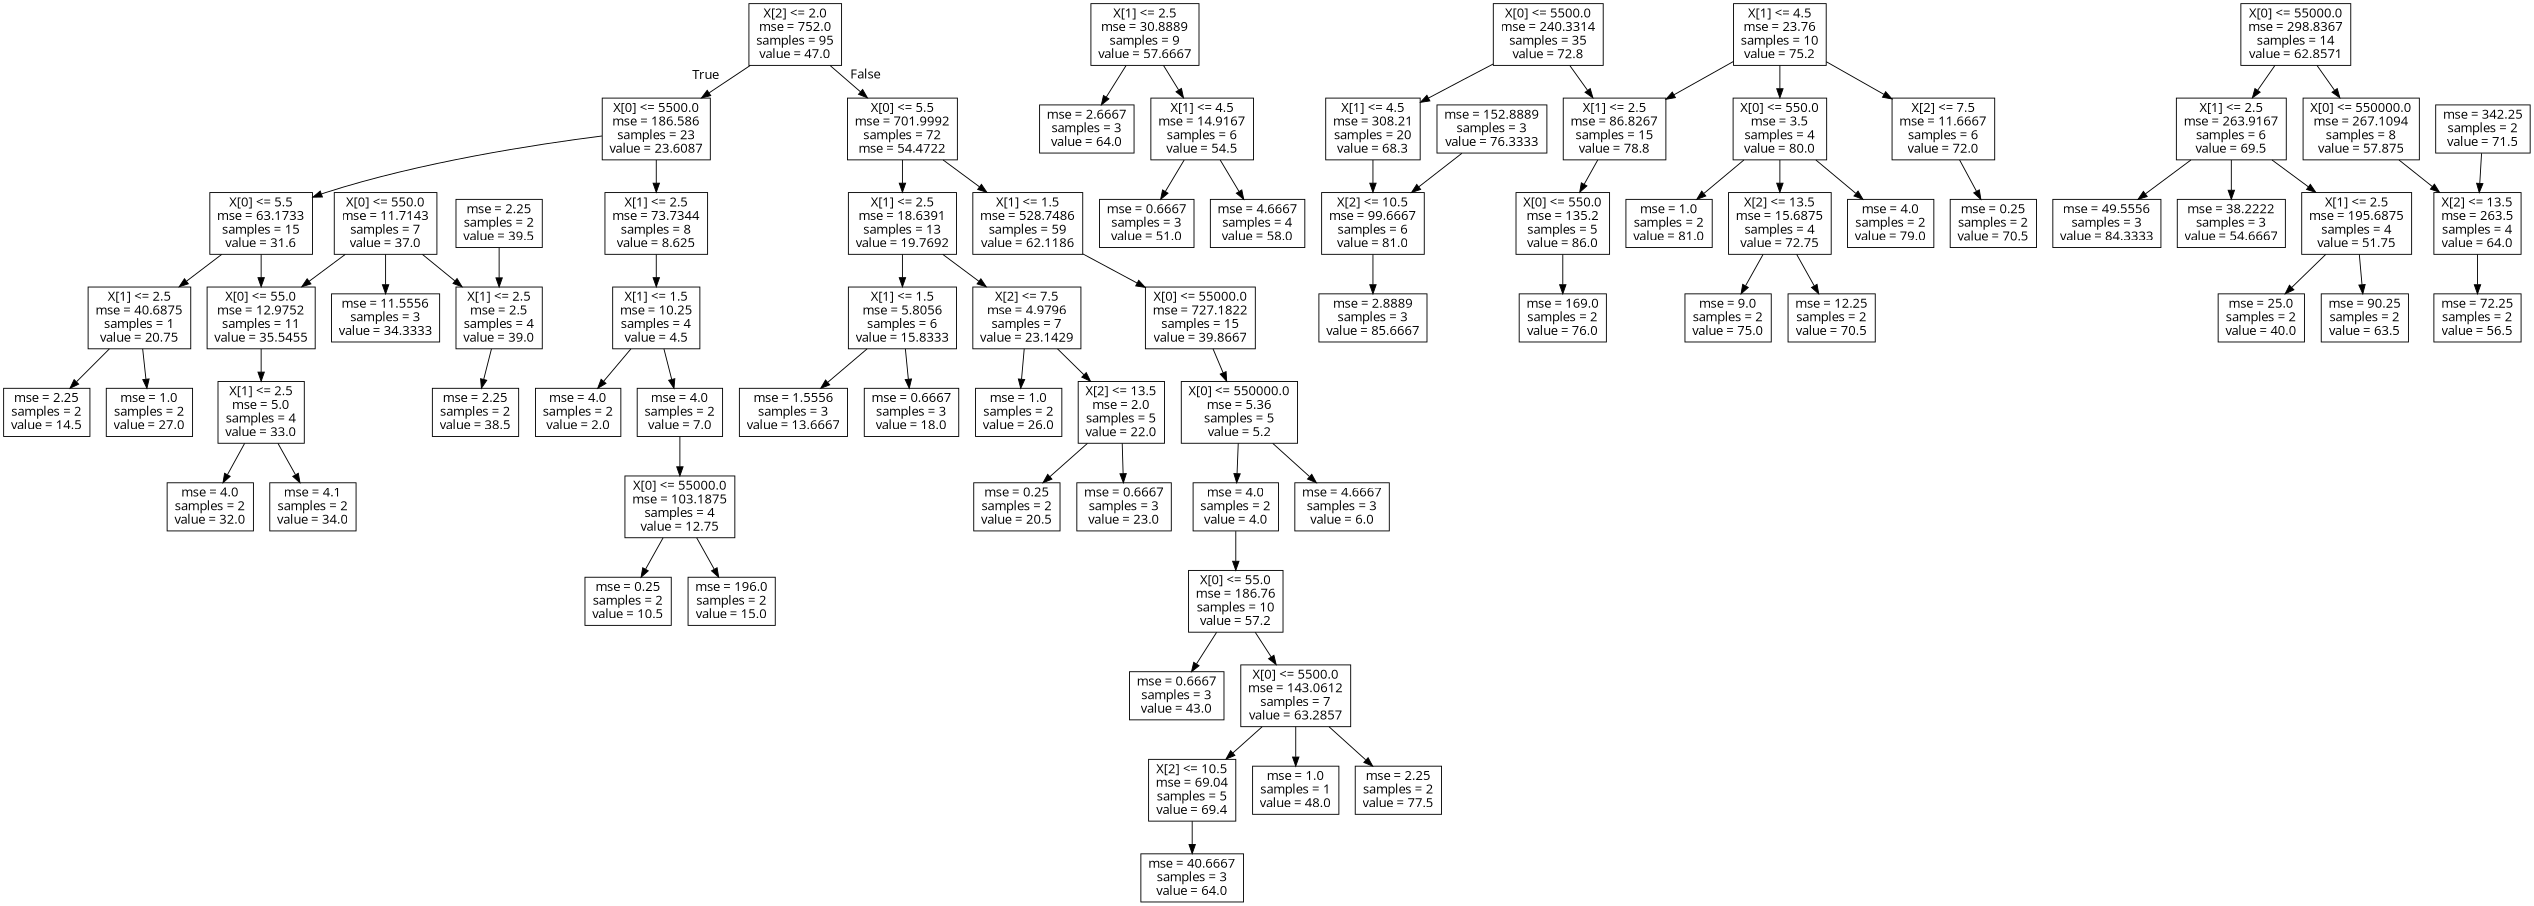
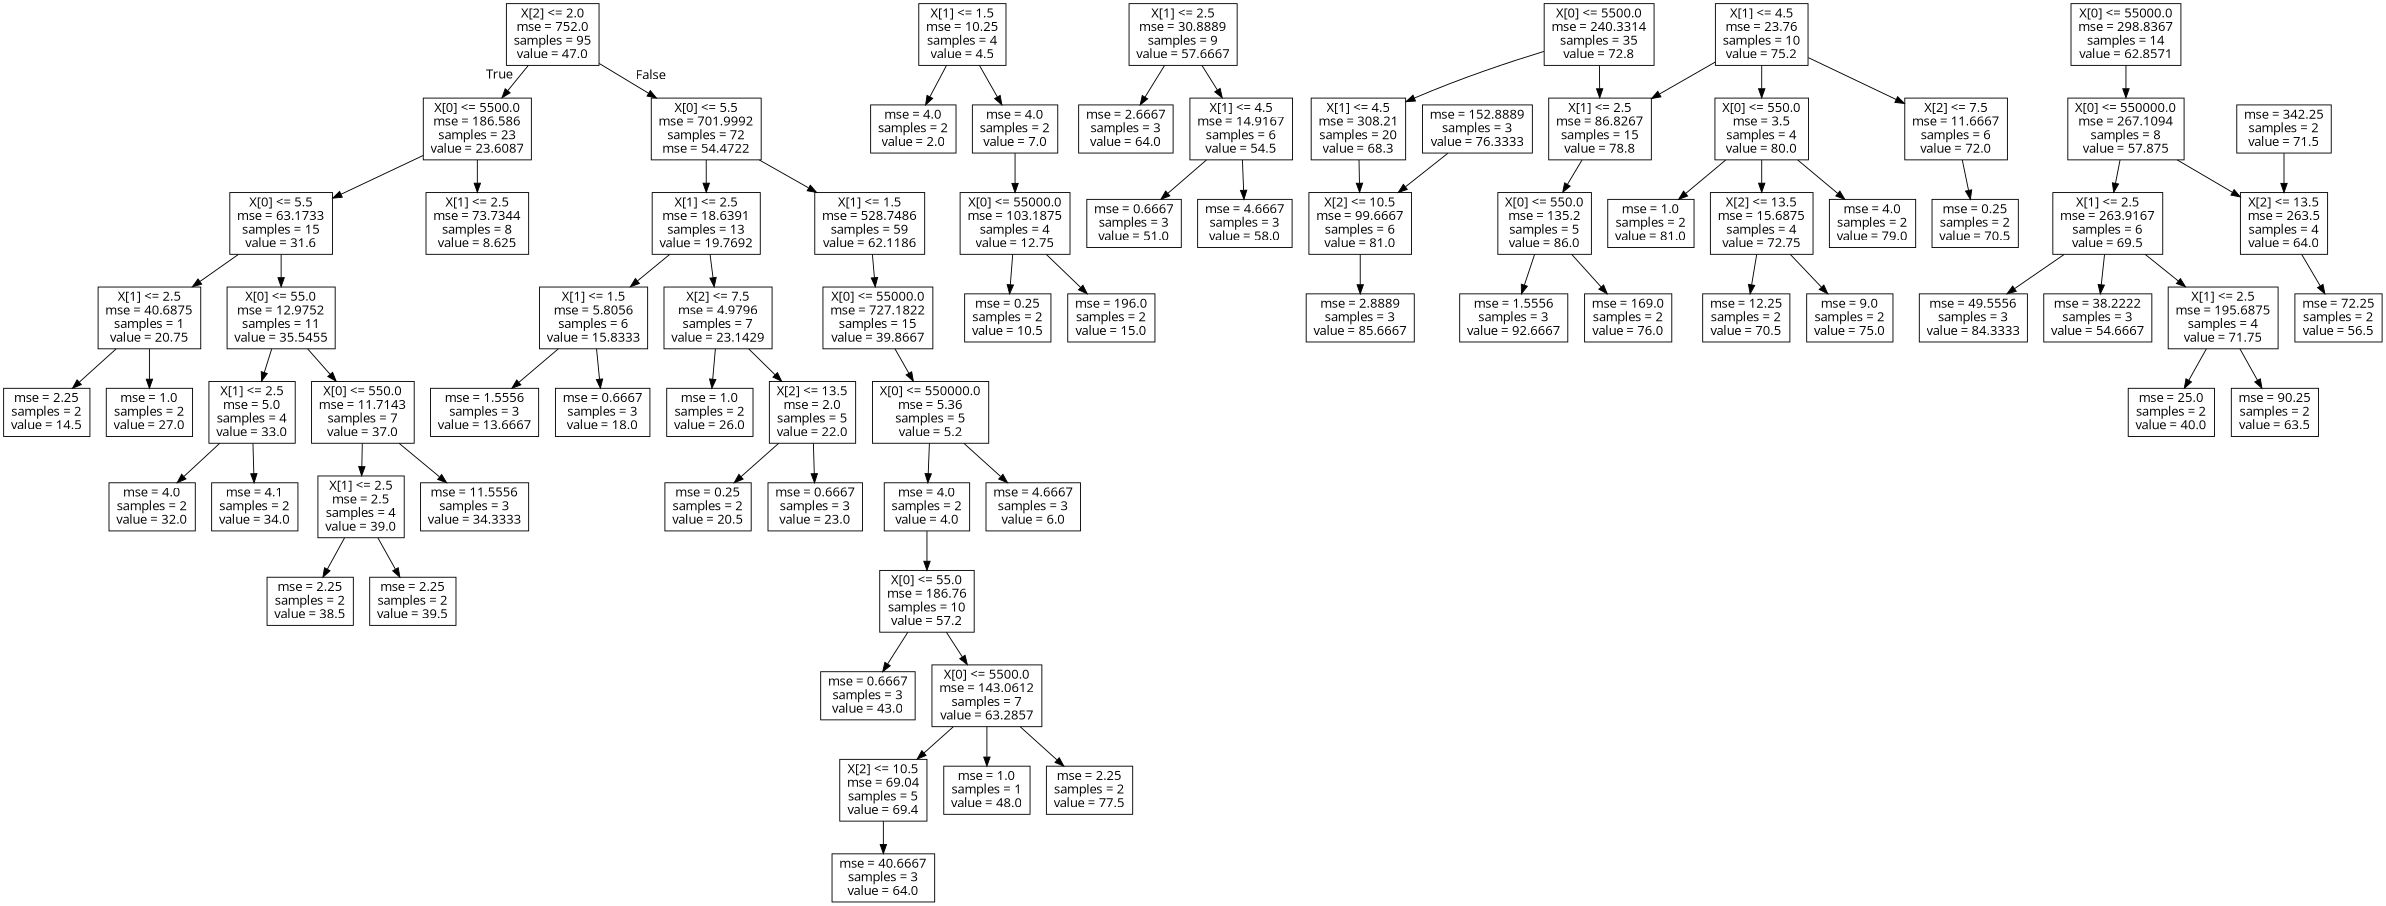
edge "X[0] <= 55000.0 mse = 298.8367 samples = 14 value = 62.8571" -> "X[1] <= 2.5 mse = 263.9167 samples = 6 value = 69.5": now "X[0] <= 550000.0 mse = 267.1094 samples = 8 value = 57.875" -> "X[1] <= 2.5 mse = 263.9167 samples = 6 value = 69.5"
node "mse = 4.6667 samples = 4 value = 58.0": label "mse = 4.6667 samples = 4 value = 58.0" -> "mse = 4.6667 samples = 3 value = 58.0"
node "X[1] <= 2.5 mse = 195.6875 samples = 4 value = 51.75": label "X[1] <= 2.5 mse = 195.6875 samples = 4 value = 51.75" -> "X[1] <= 2.5 mse = 195.6875 samples = 4 value = 71.75"
edge "mse = 2.25 samples = 2 value = 39.5" -> "X[1] <= 2.5 mse = 2.5 samples = 4 value = 39.0": reversed
edge "X[1] <= 2.5 mse = 73.7344 samples = 8 value = 8.625" -> "X[1] <= 1.5 mse = 10.25 samples = 4 value = 4.5": removed
edge "X[0] <= 550.0 mse = 11.7143 samples = 7 value = 37.0" -> "X[0] <= 55.0 mse = 12.9752 samples = 11 value = 35.5455": reversed
node "mse = 1.5556 samples = 3 value = 92.6667": added
